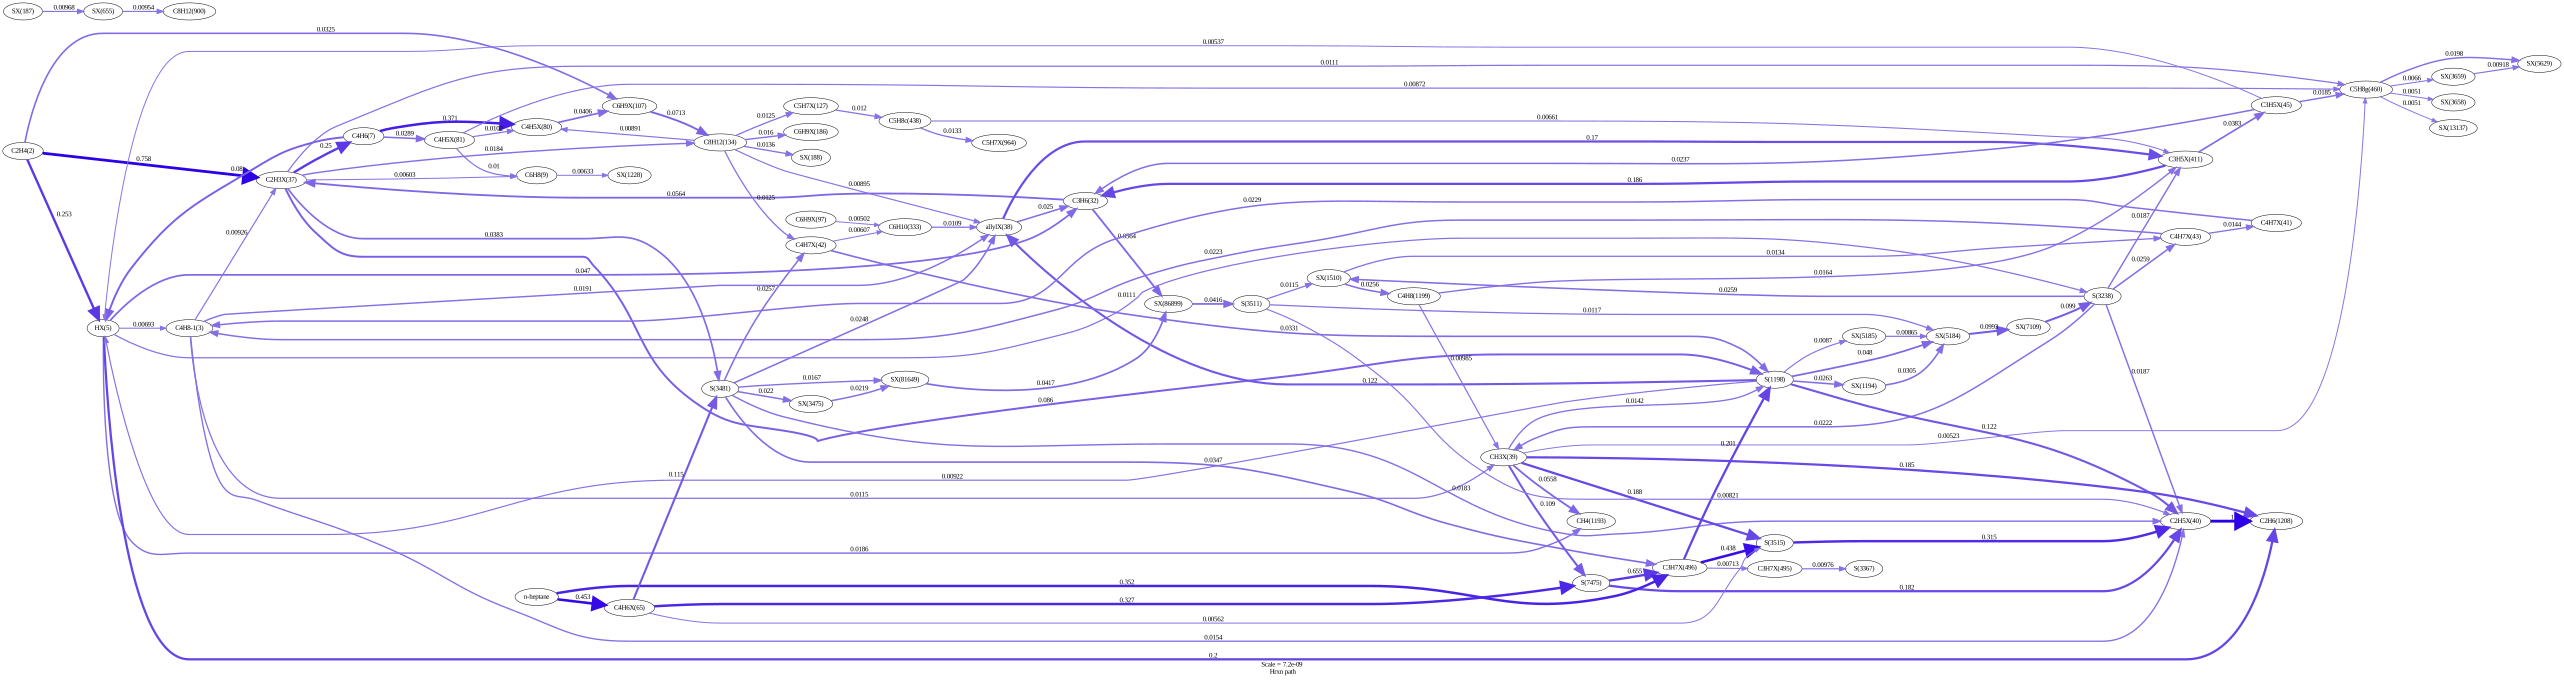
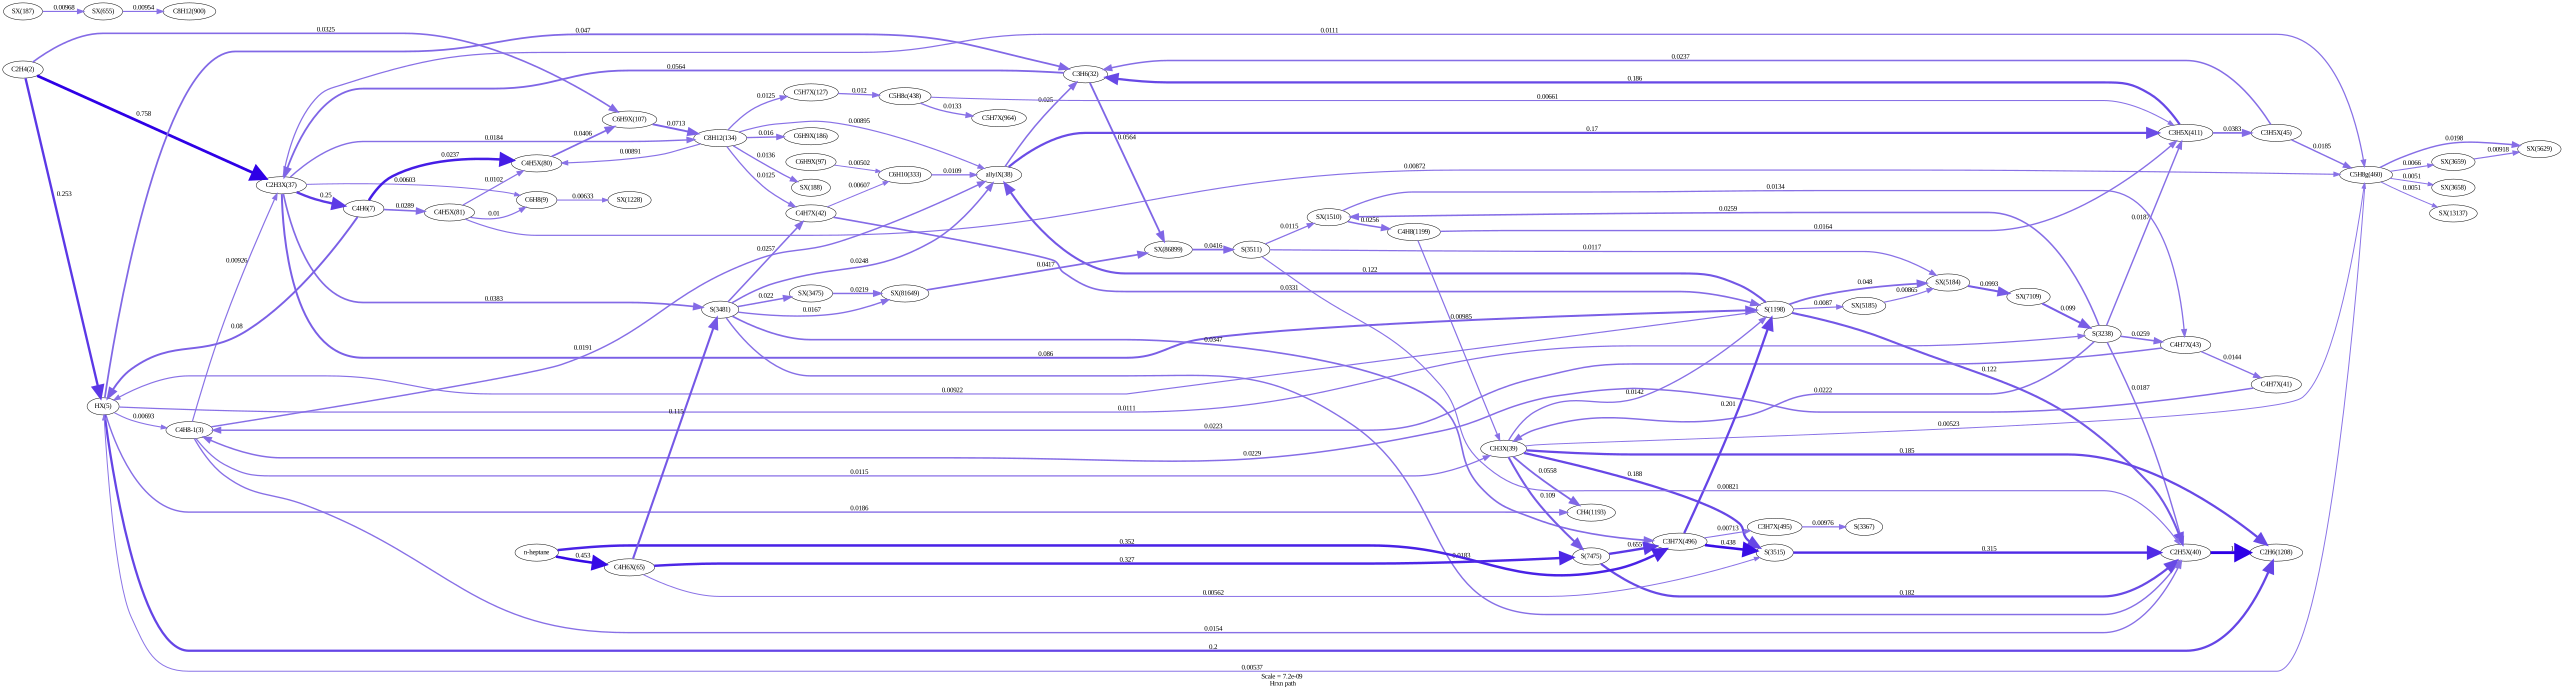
edge "C3H5X(45)" -> "HX(5)": now "C5H8g(460)" -> "HX(5)"
edge "C4H6(7)" -> "C4H5X(80)": label " 0.371" -> " 0.0237"
node "SX(1194)": removed
